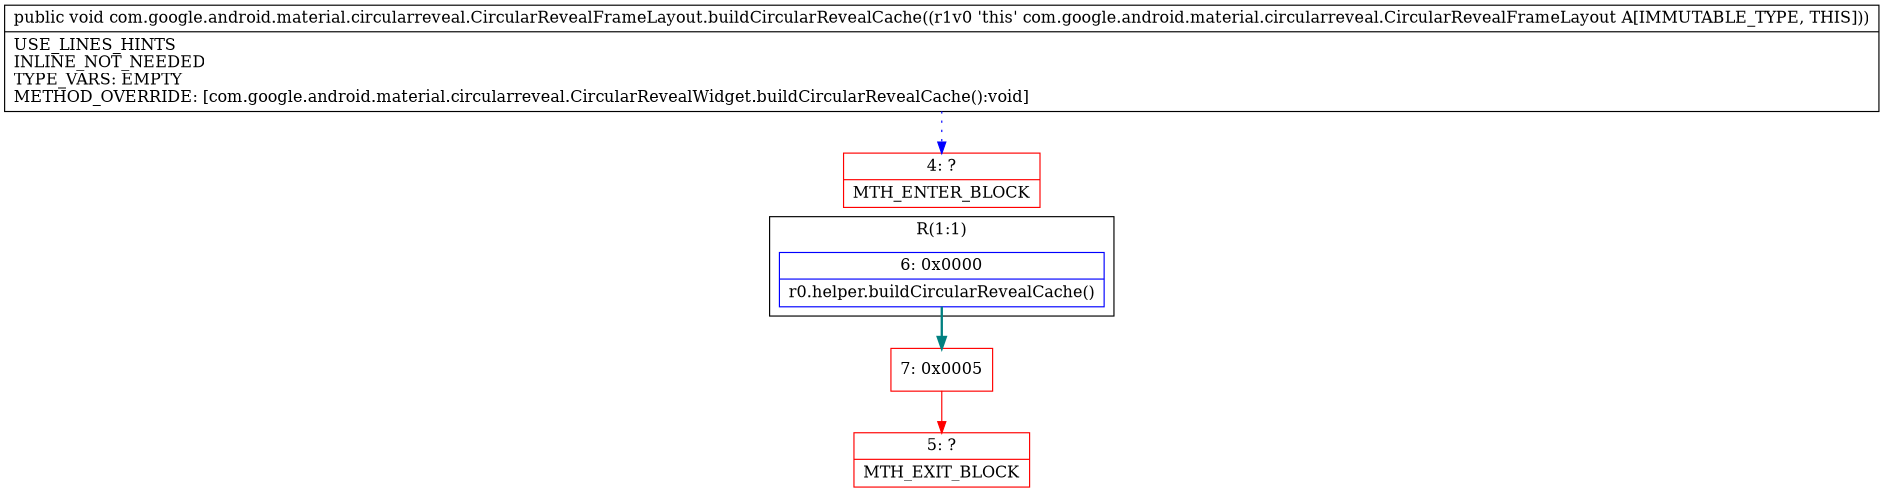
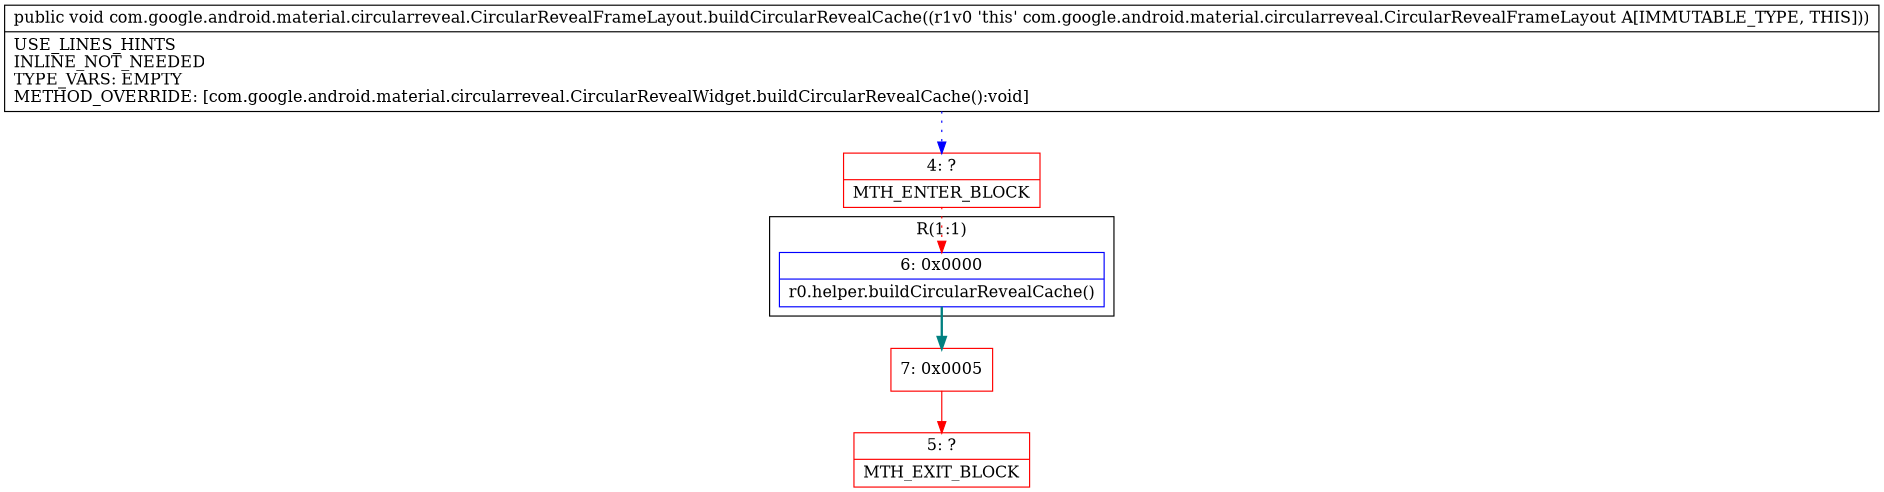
edge "4: ?" -> "6: 0x0000": added
